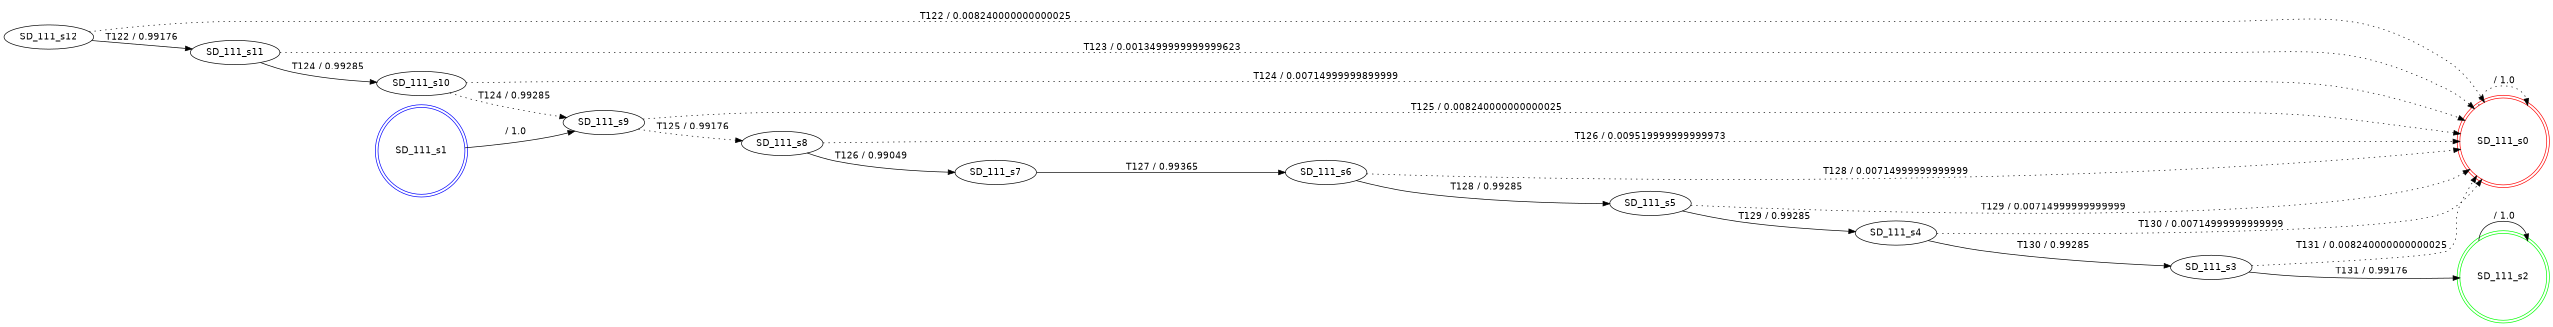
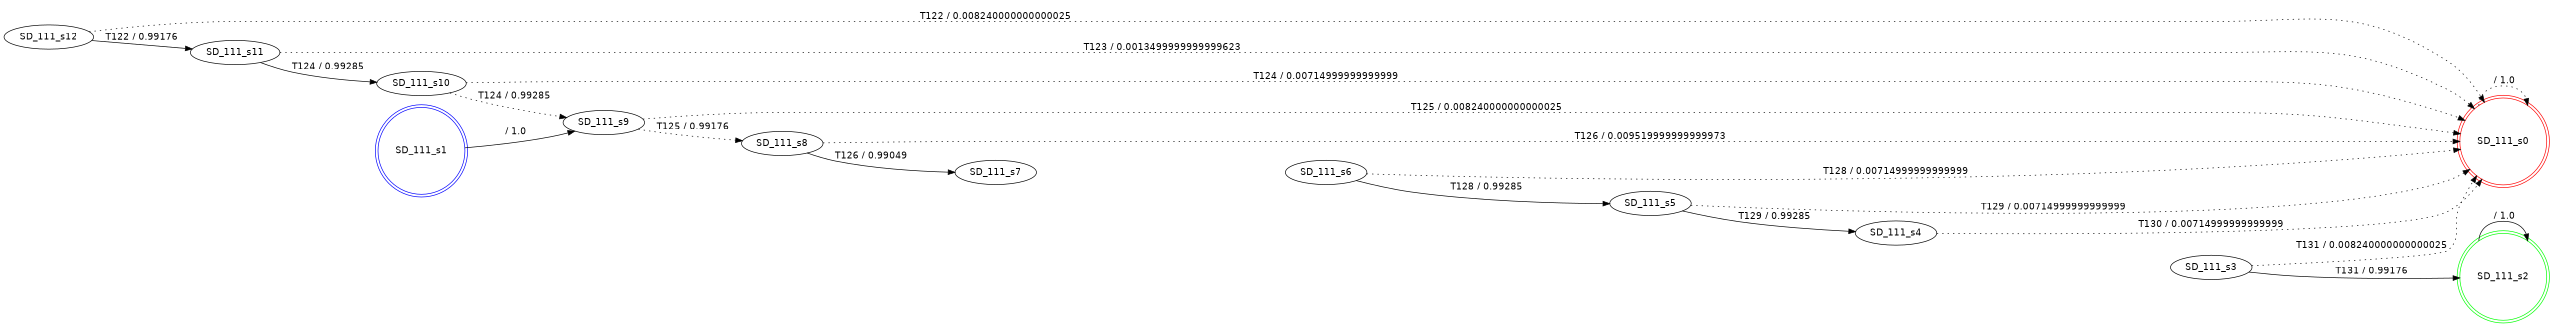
edge "SD_111_s10" -> "SD_111_s0": label "T124 / 0.00714999999899999" -> "T124 / 0.00714999999999999"
edge "SD_111_s7" -> "SD_111_s6": removed, label "T127 / 0.99365"
edge "SD_111_s4" -> "SD_111_s3": removed, label "T130 / 0.99285"
